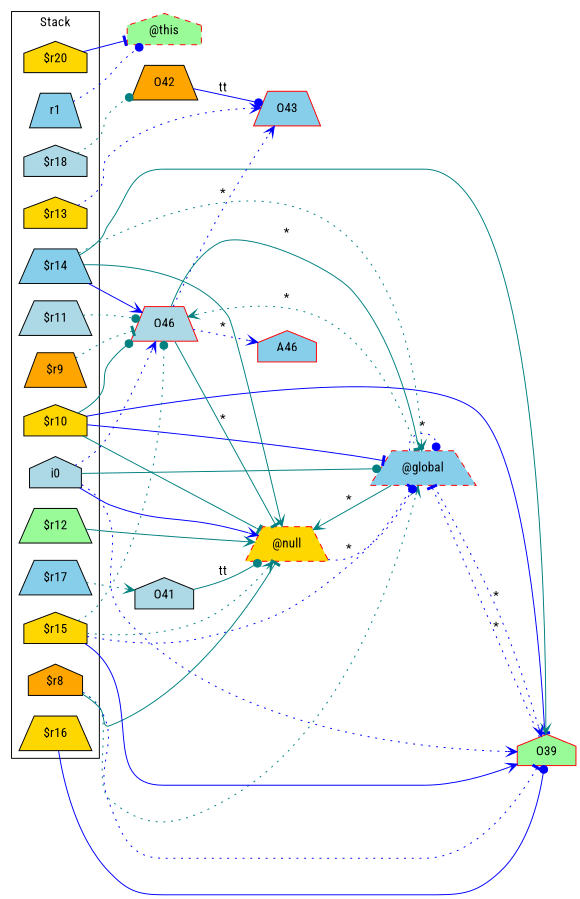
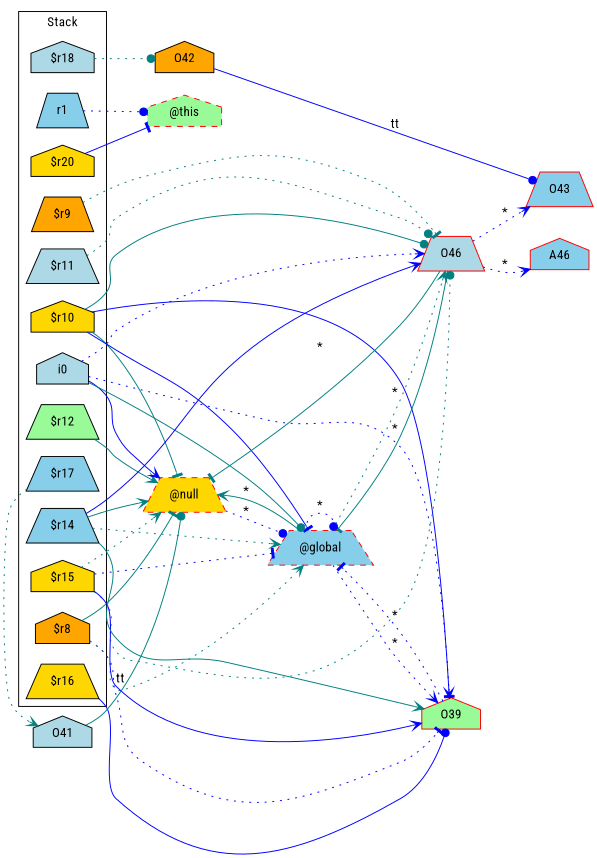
node "O42": shape trapezium -> house
node "$r13": removed
